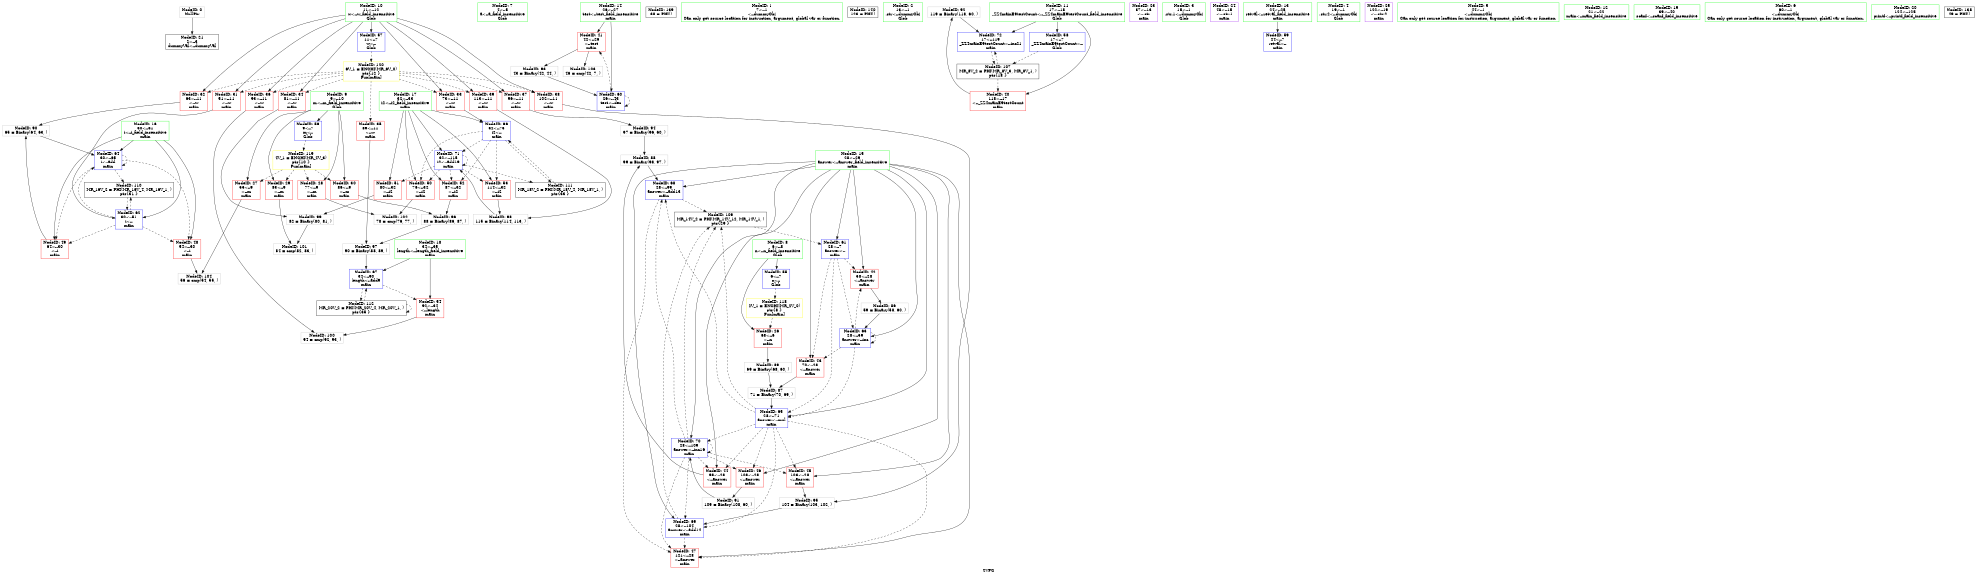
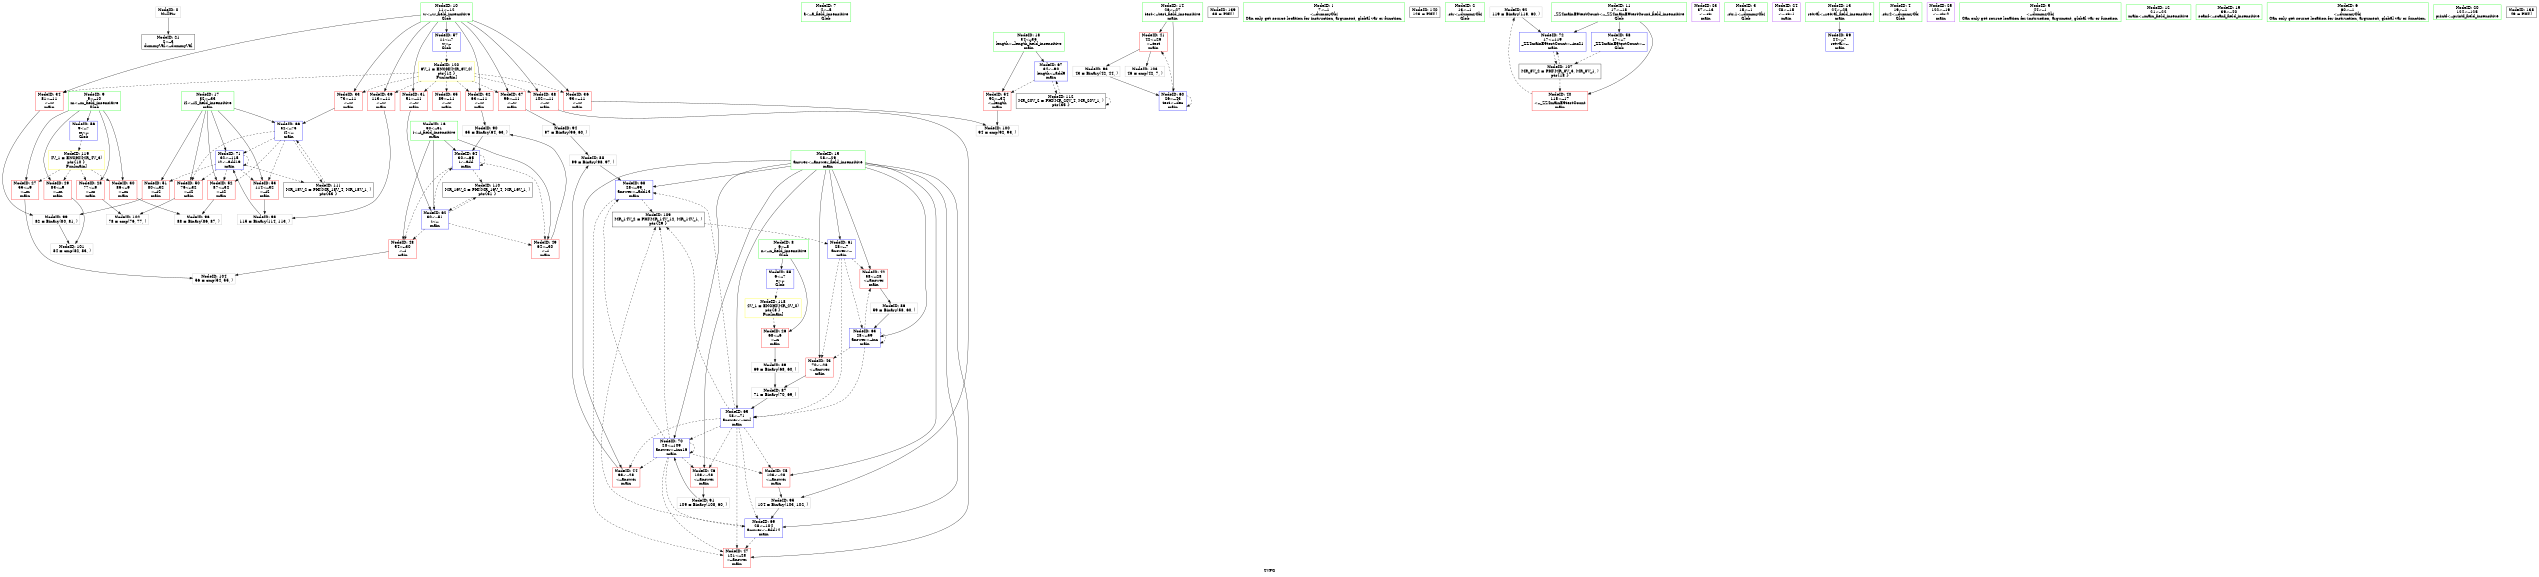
edge "NodeID: 40" -> "NodeID: 92": style solid -> dashed
node "NodeID: 97": removed
